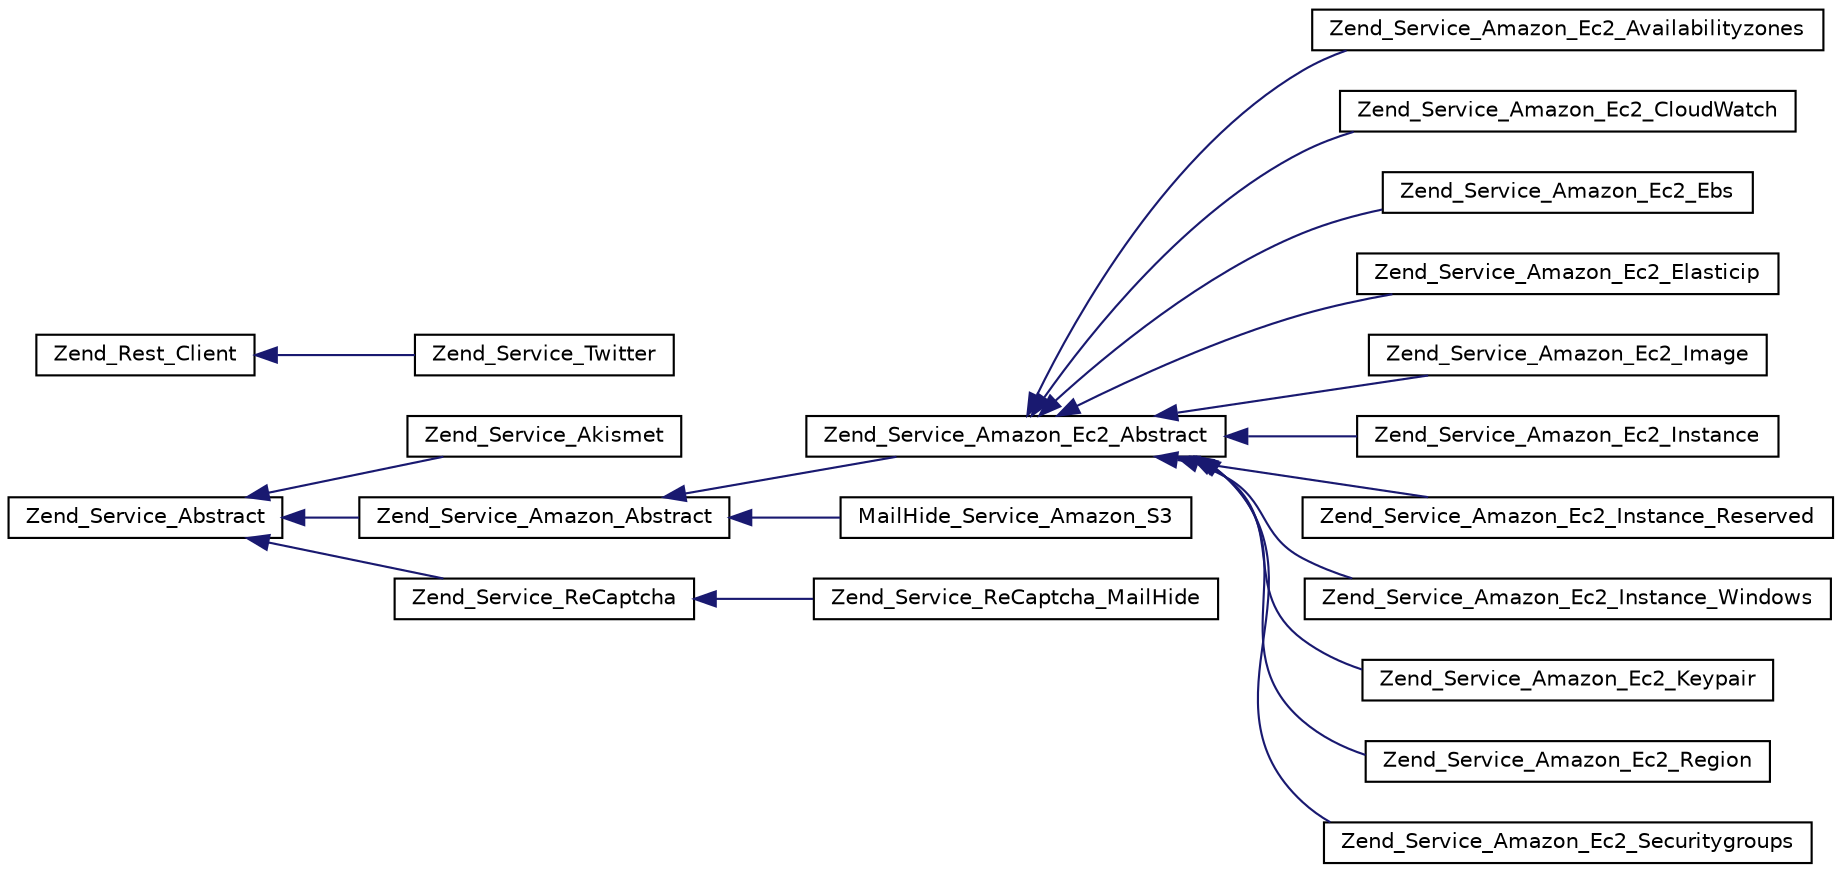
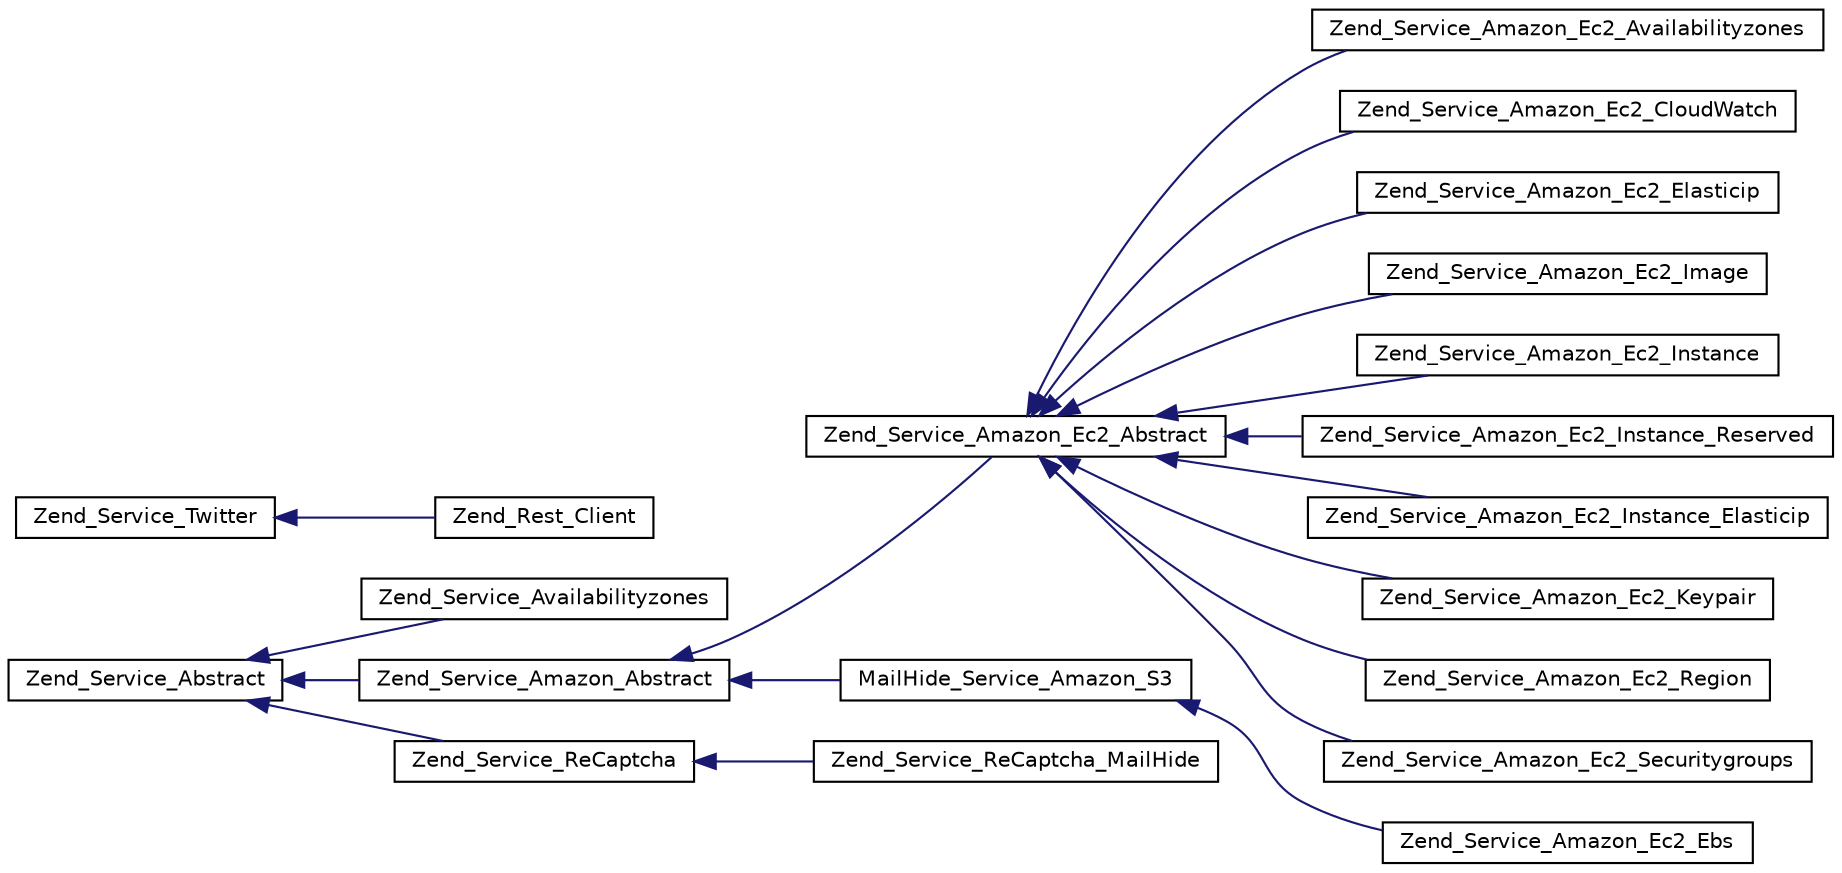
edge "Zend_Service_Amazon_Ec2_Ebs" -> "Zend_Service_Amazon_Ec2_Abstract": now "Zend_Service_Amazon_Ec2_Ebs" -> "MailHide_Service_Amazon_S3"
edge "Zend_Service_Twitter" -> "Zend_Rest_Client": reversed
node "Zend_Service_Akismet": label "Zend_Service_Akismet" -> "Zend_Service_Availabilityzones"
node "Zend_Service_Amazon_Ec2_Instance_Windows": label "Zend_Service_Amazon_Ec2_Instance_Windows" -> "Zend_Service_Amazon_Ec2_Instance_Elasticip"
